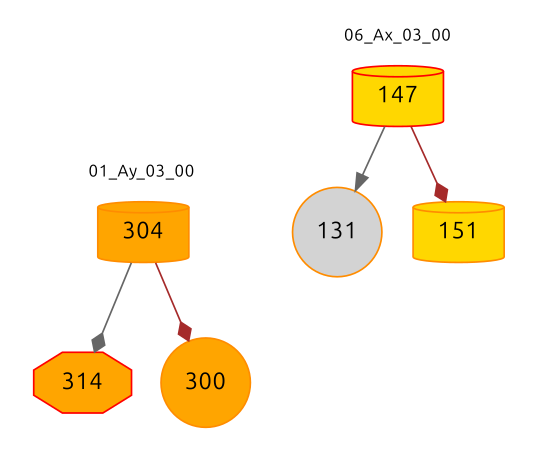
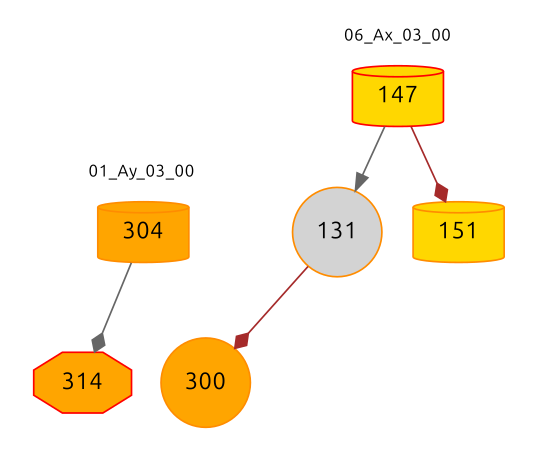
edge "304" -> "300": now "131" -> "300"
